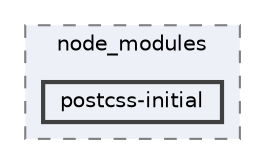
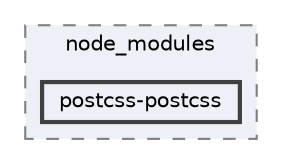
node "postcss-initial": label "postcss-initial" -> "postcss-postcss"
